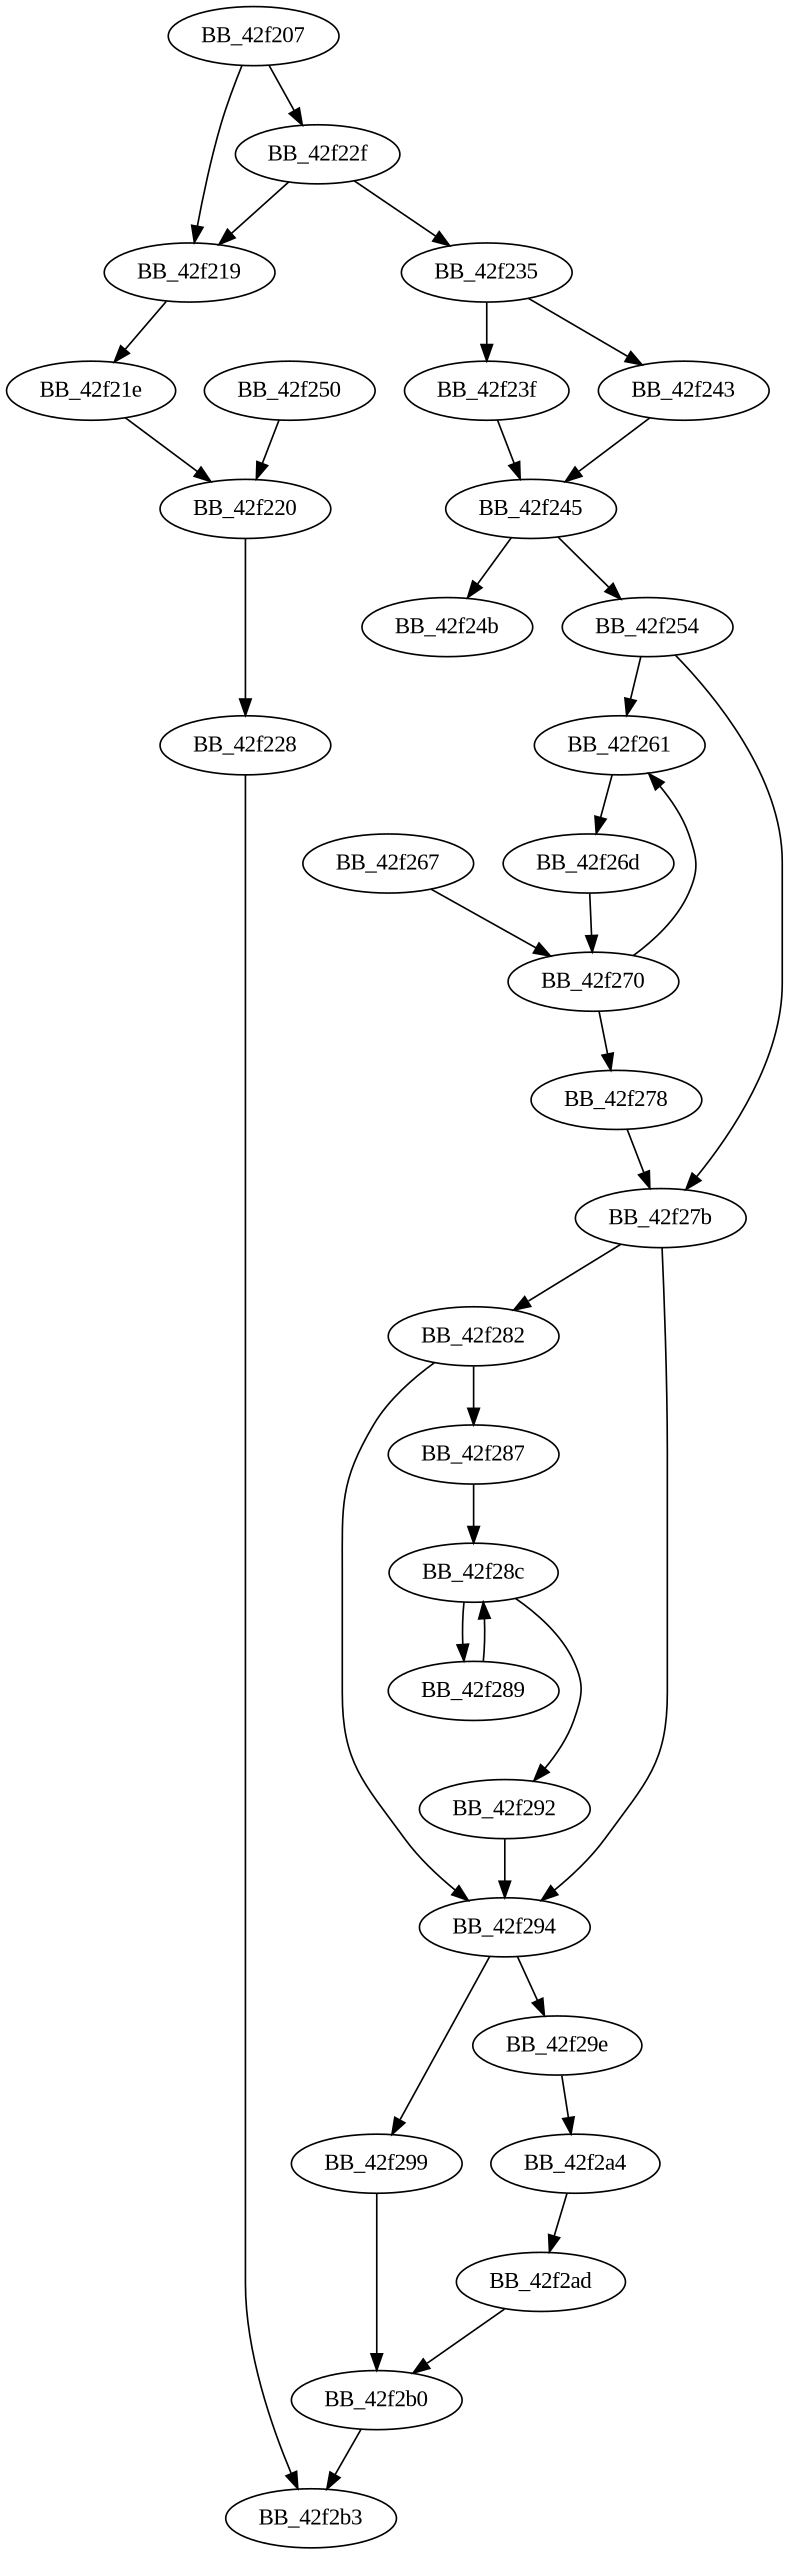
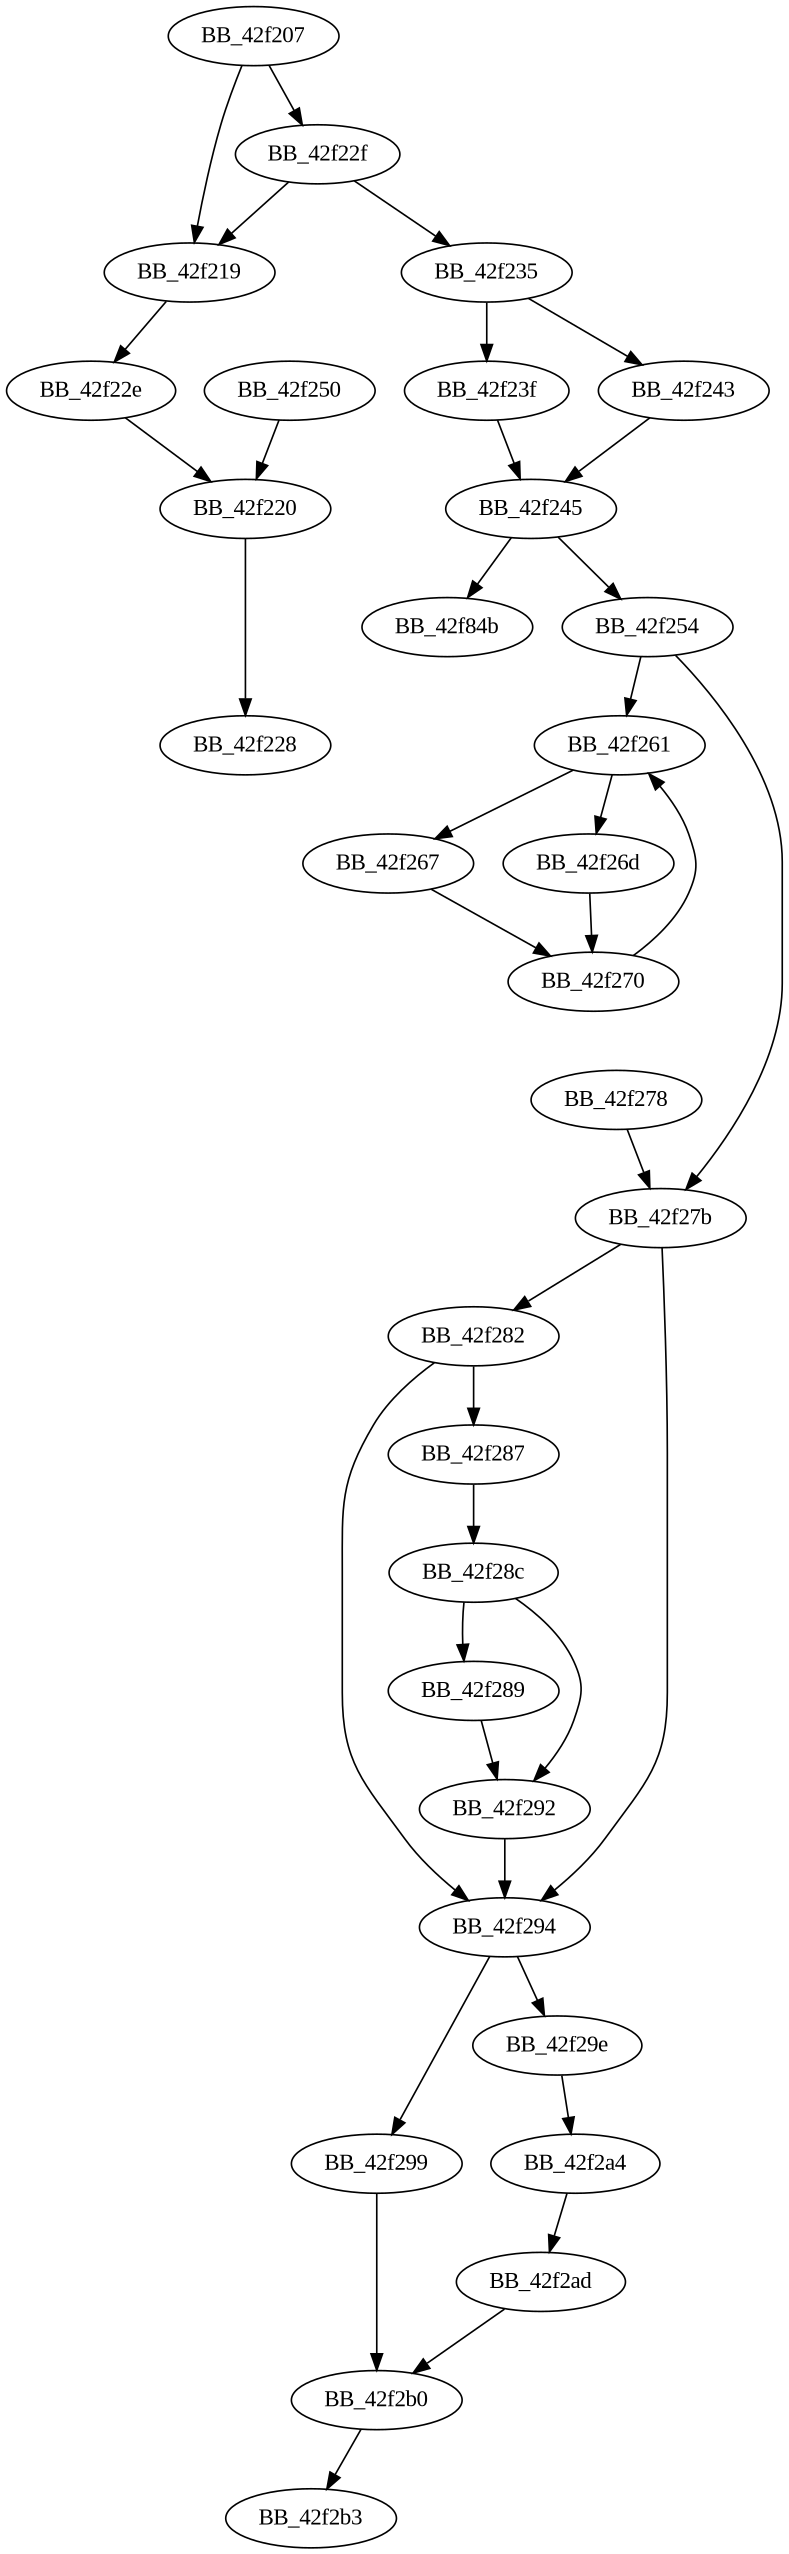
node "BB_42f21e": label "BB_42f21e" -> "BB_42f22e"
node "BB_42f24b": label "BB_42f24b" -> "BB_42f84b"
edge "BB_42f261" -> "BB_42f267": added
edge "BB_42f270" -> "BB_42f278": removed
edge "BB_42f228" -> "BB_42f2b3": removed
edge "BB_42f289" -> "BB_42f28c": now "BB_42f289" -> "BB_42f292"
